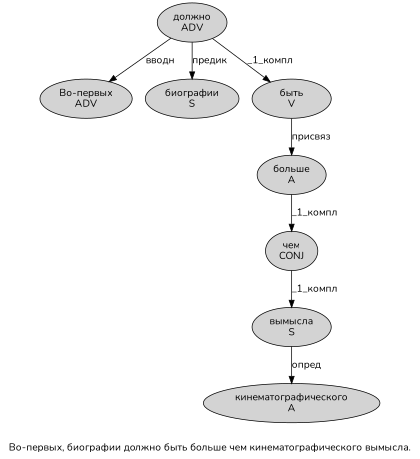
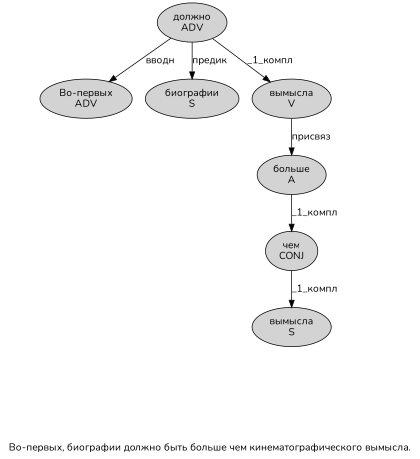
node "быть V": label "быть V" -> "вымысла V"
node "кинематографического A": removed
